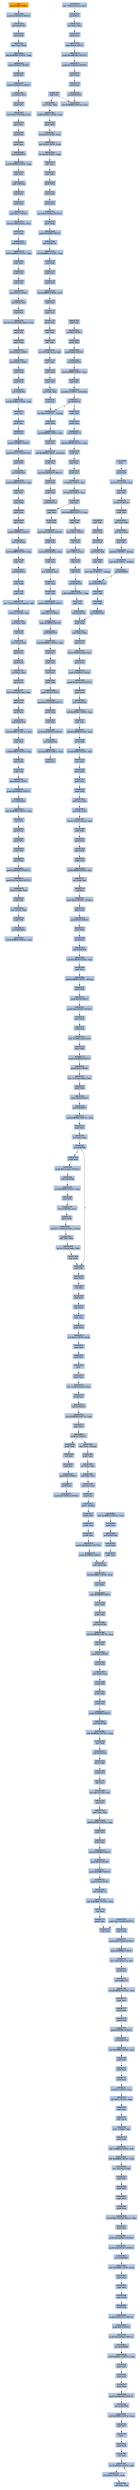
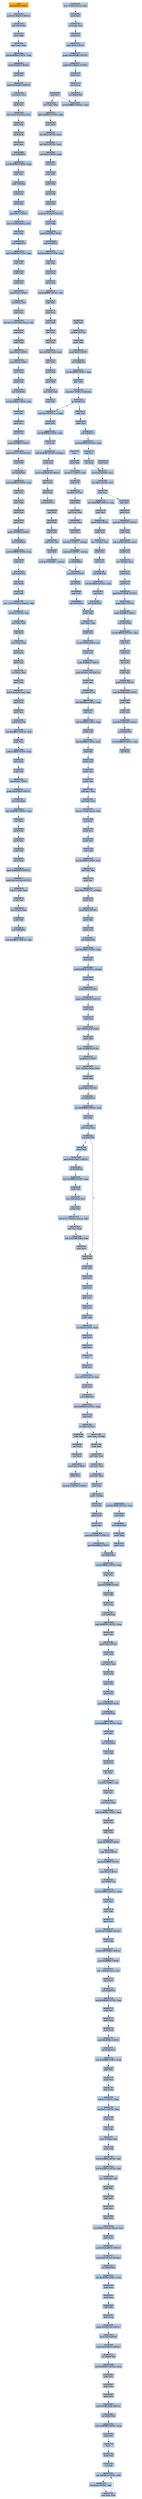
edge "0x00407e7c popl %edx" -> "0x00407e7d pushl %ecx": now "0x00407e7c popl %edx" -> "0x00407e7e rorl $0x64<UINT8>, %ecx"
edge "0x00407721 pushl $0x75260d5b<UINT32>" -> "0x00407720 pushl %esi": reversed
